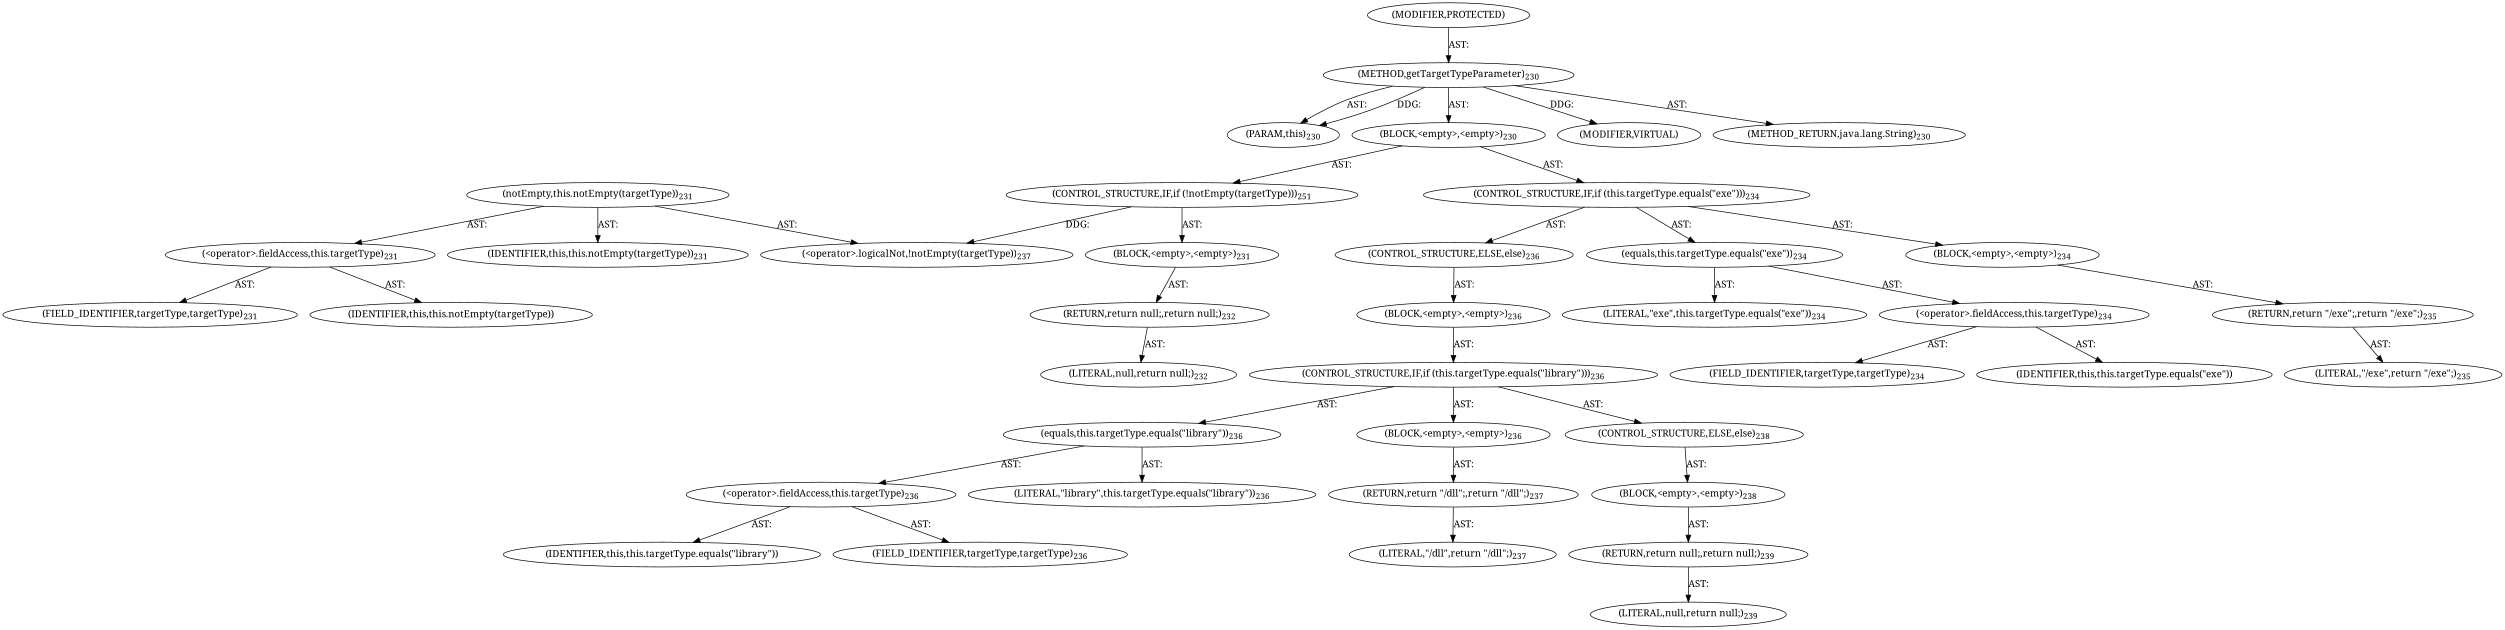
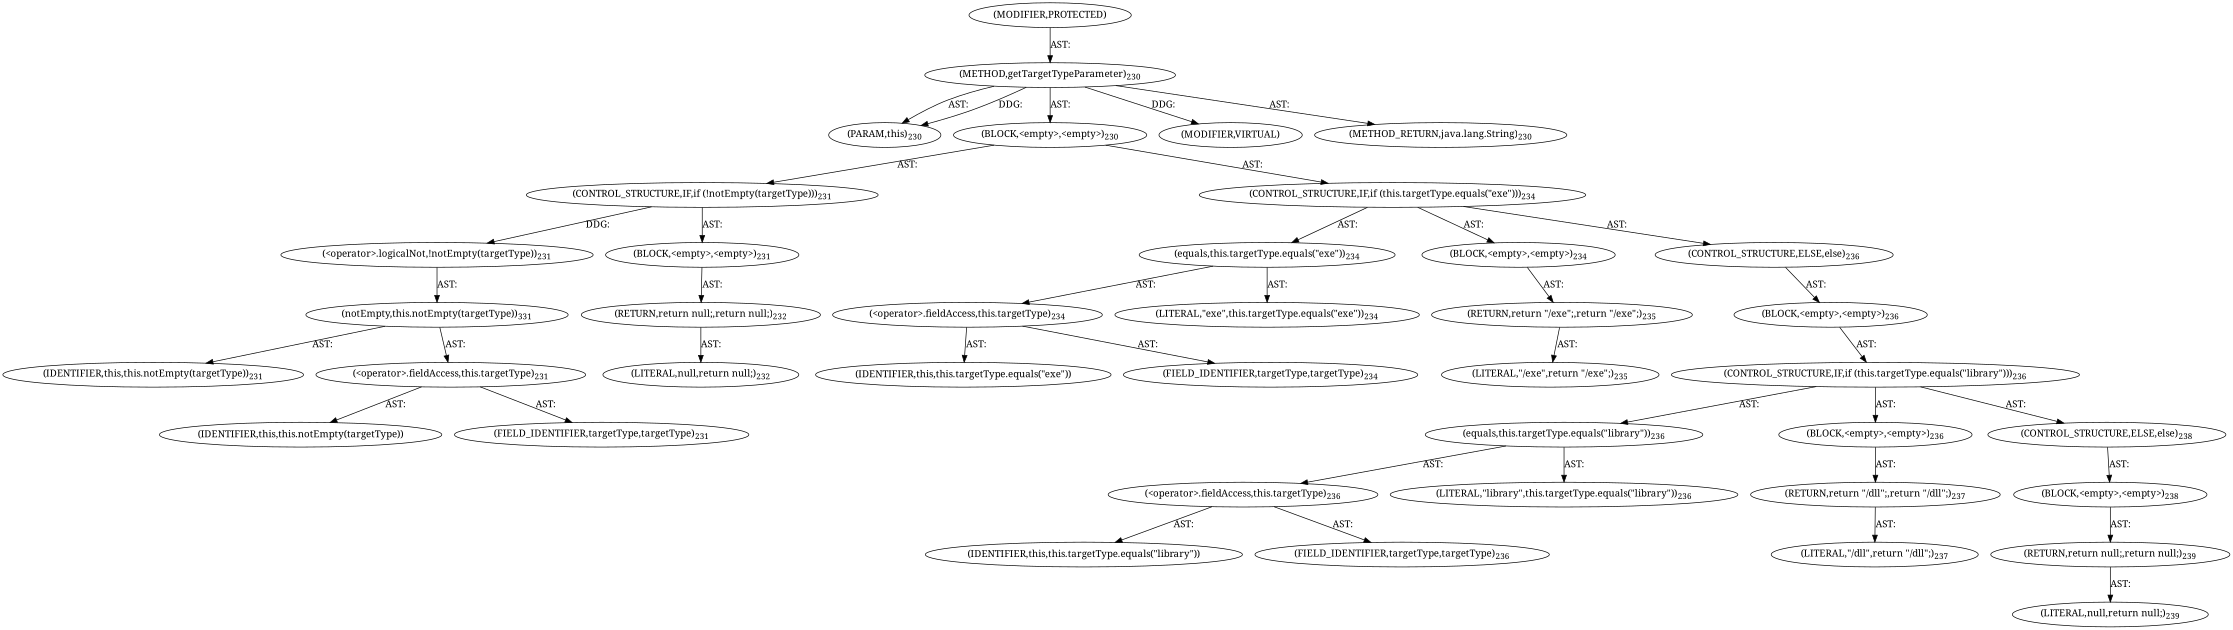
node "(notEmpty,this.notEmpty(targetType))": text "231" -> "331"
node "(CONTROL_STRUCTURE,IF,if (!notEmpty(targetType)))": text "251" -> "231"
edge "(notEmpty,this.notEmpty(targetType))" -> "(<operator>.logicalNot,!notEmpty(targetType))": reversed
node "(<operator>.logicalNot,!notEmpty(targetType))": text "237" -> "231"
